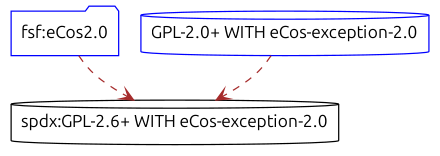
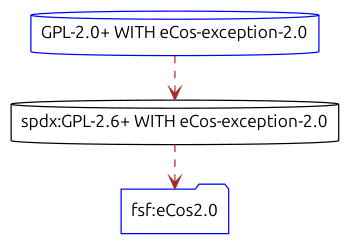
edge "fsf:eCos2.0" -> "spdx:GPL-2.6+ WITH eCos-exception-2.0": reversed
